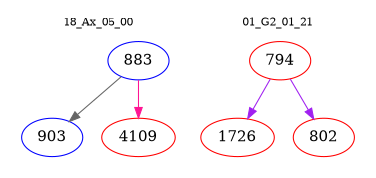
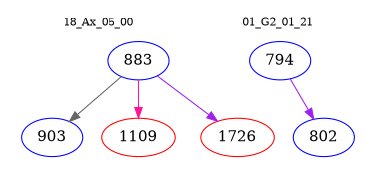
node "794": color red -> blue
edge "794" -> "1726": now "883" -> "1726"
node "4109": label "4109" -> "1109"
node "802": color red -> blue
